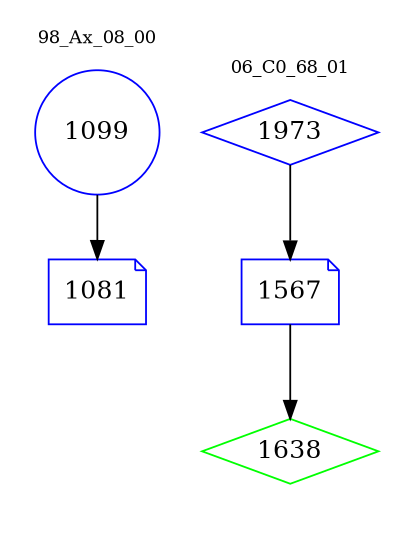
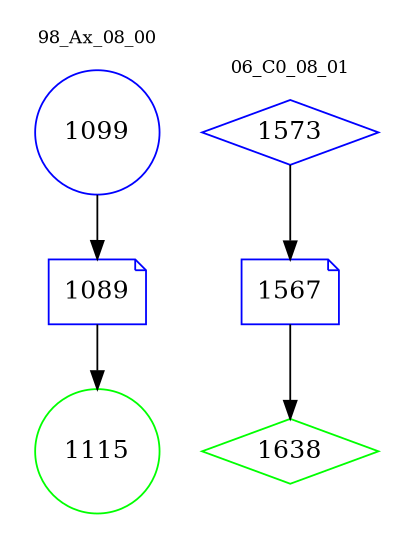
cluster "06_C0_68_01": label "06_C0_68_01" -> "06_C0_08_01"
node "1973": label "1973" -> "1573"
node "1081": label "1081" -> "1089"
node "1115": added
